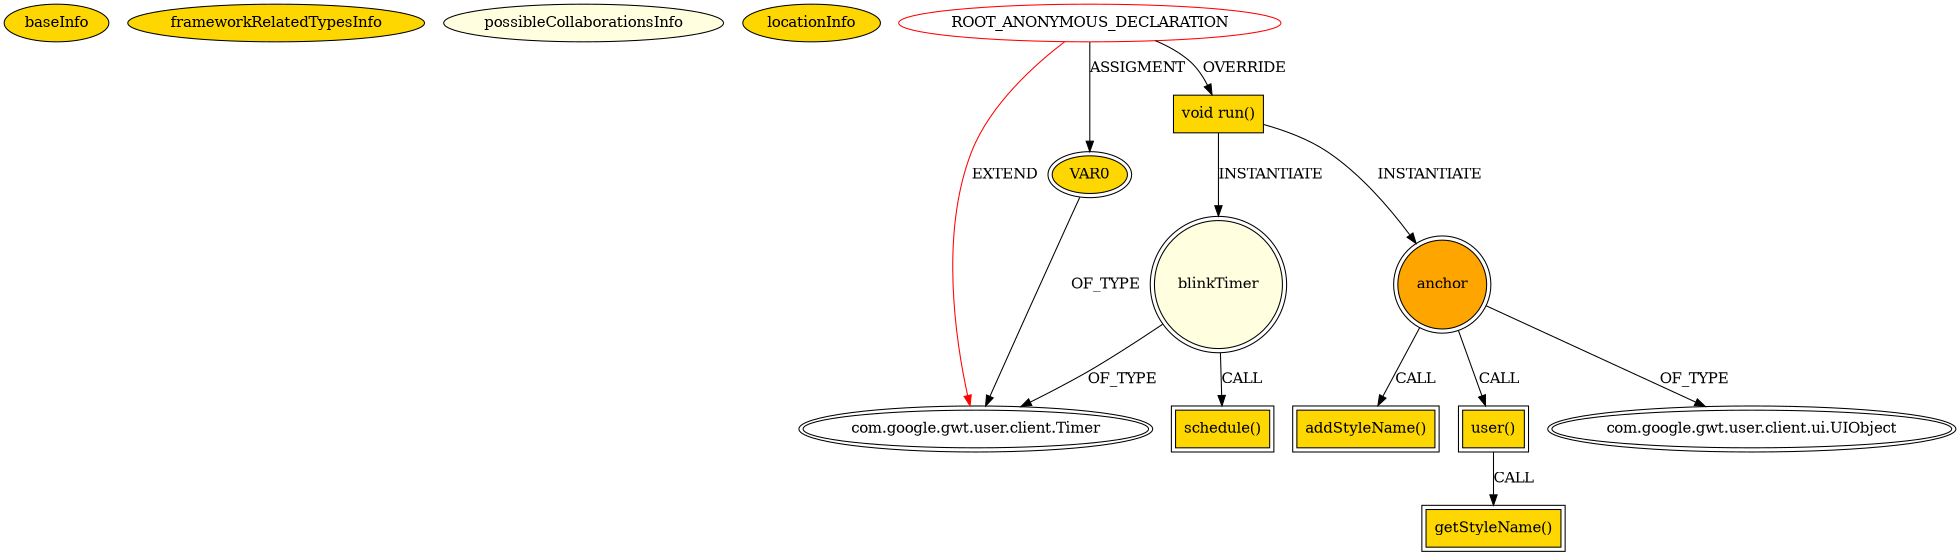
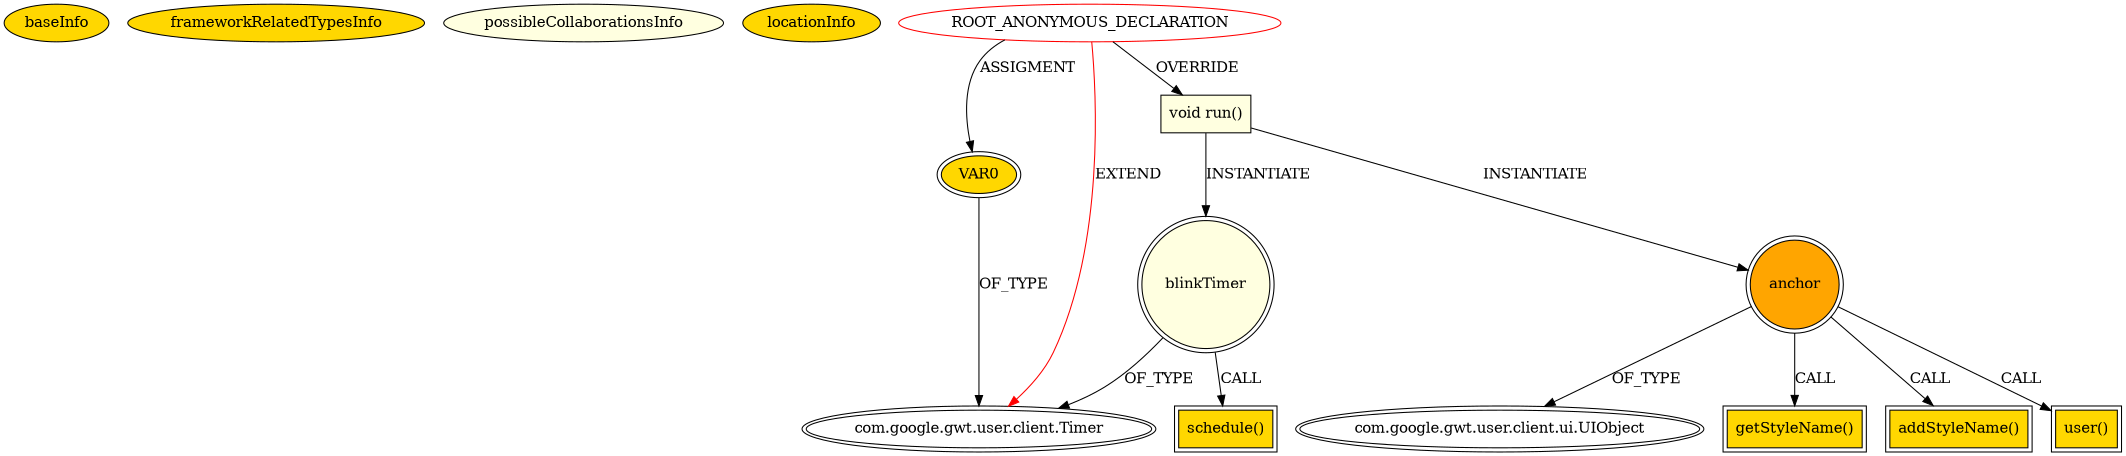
node "void run()": fillcolor gold -> lightyellow
edge "user()" -> "getStyleName()": now "anchor" -> "getStyleName()"
